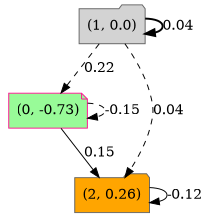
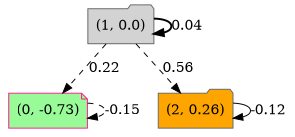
edge "(1, 0.0)" -> "(2, 0.26)": label "0.04" -> "0.56"
edge "(0, -0.73)" -> "(2, 0.26)": removed, label "0.15"
